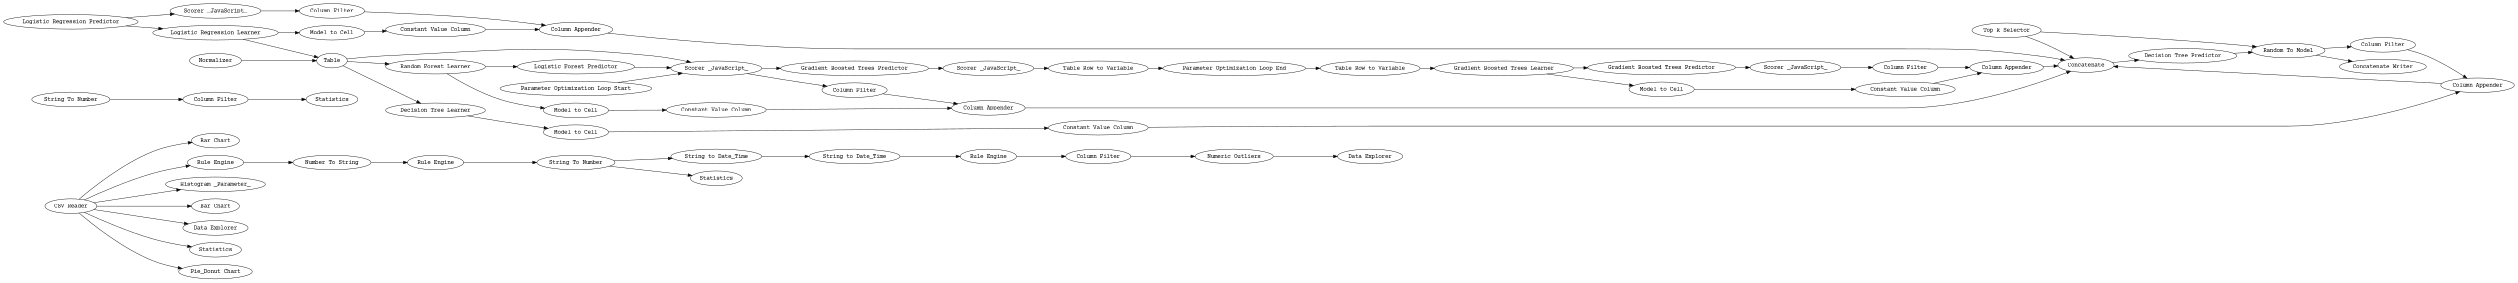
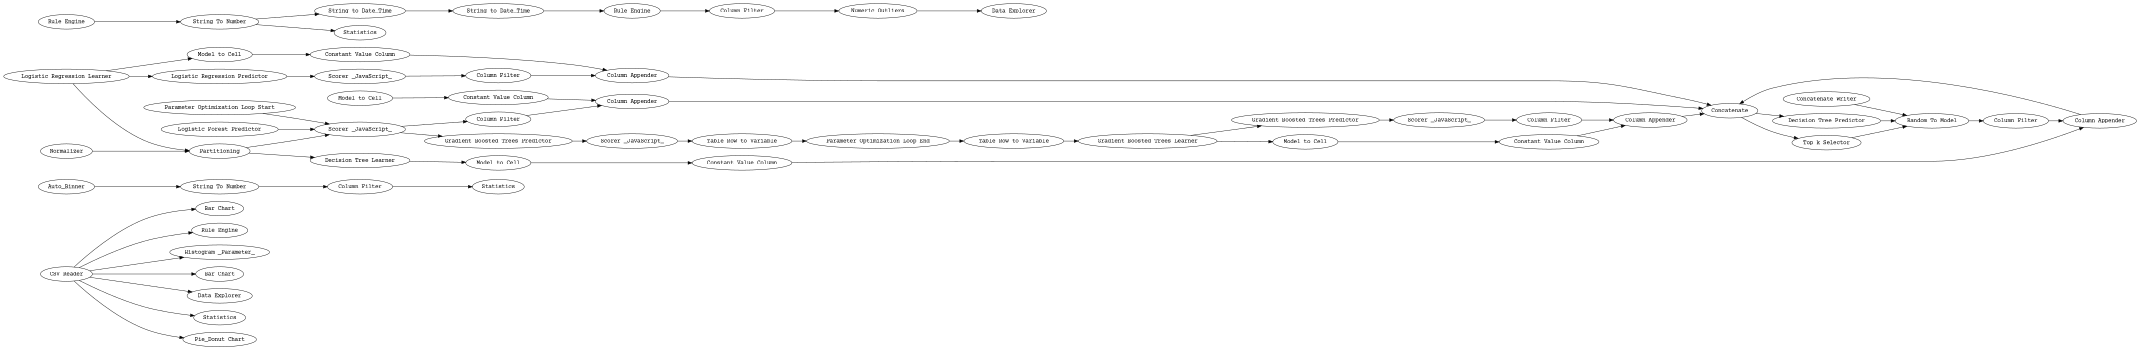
edge "Logistic Regression Predictor" -> "Logistic Regression Learner": reversed
edge "Top k Selector" -> "Concatenate": reversed
edge "Random To Model" -> "Concatenate Writer": reversed
node "Table": label "Table" -> "Partitioning"
node "Random Forest Learner": removed
node "Number To String": removed
node "Auto_Binner": added
